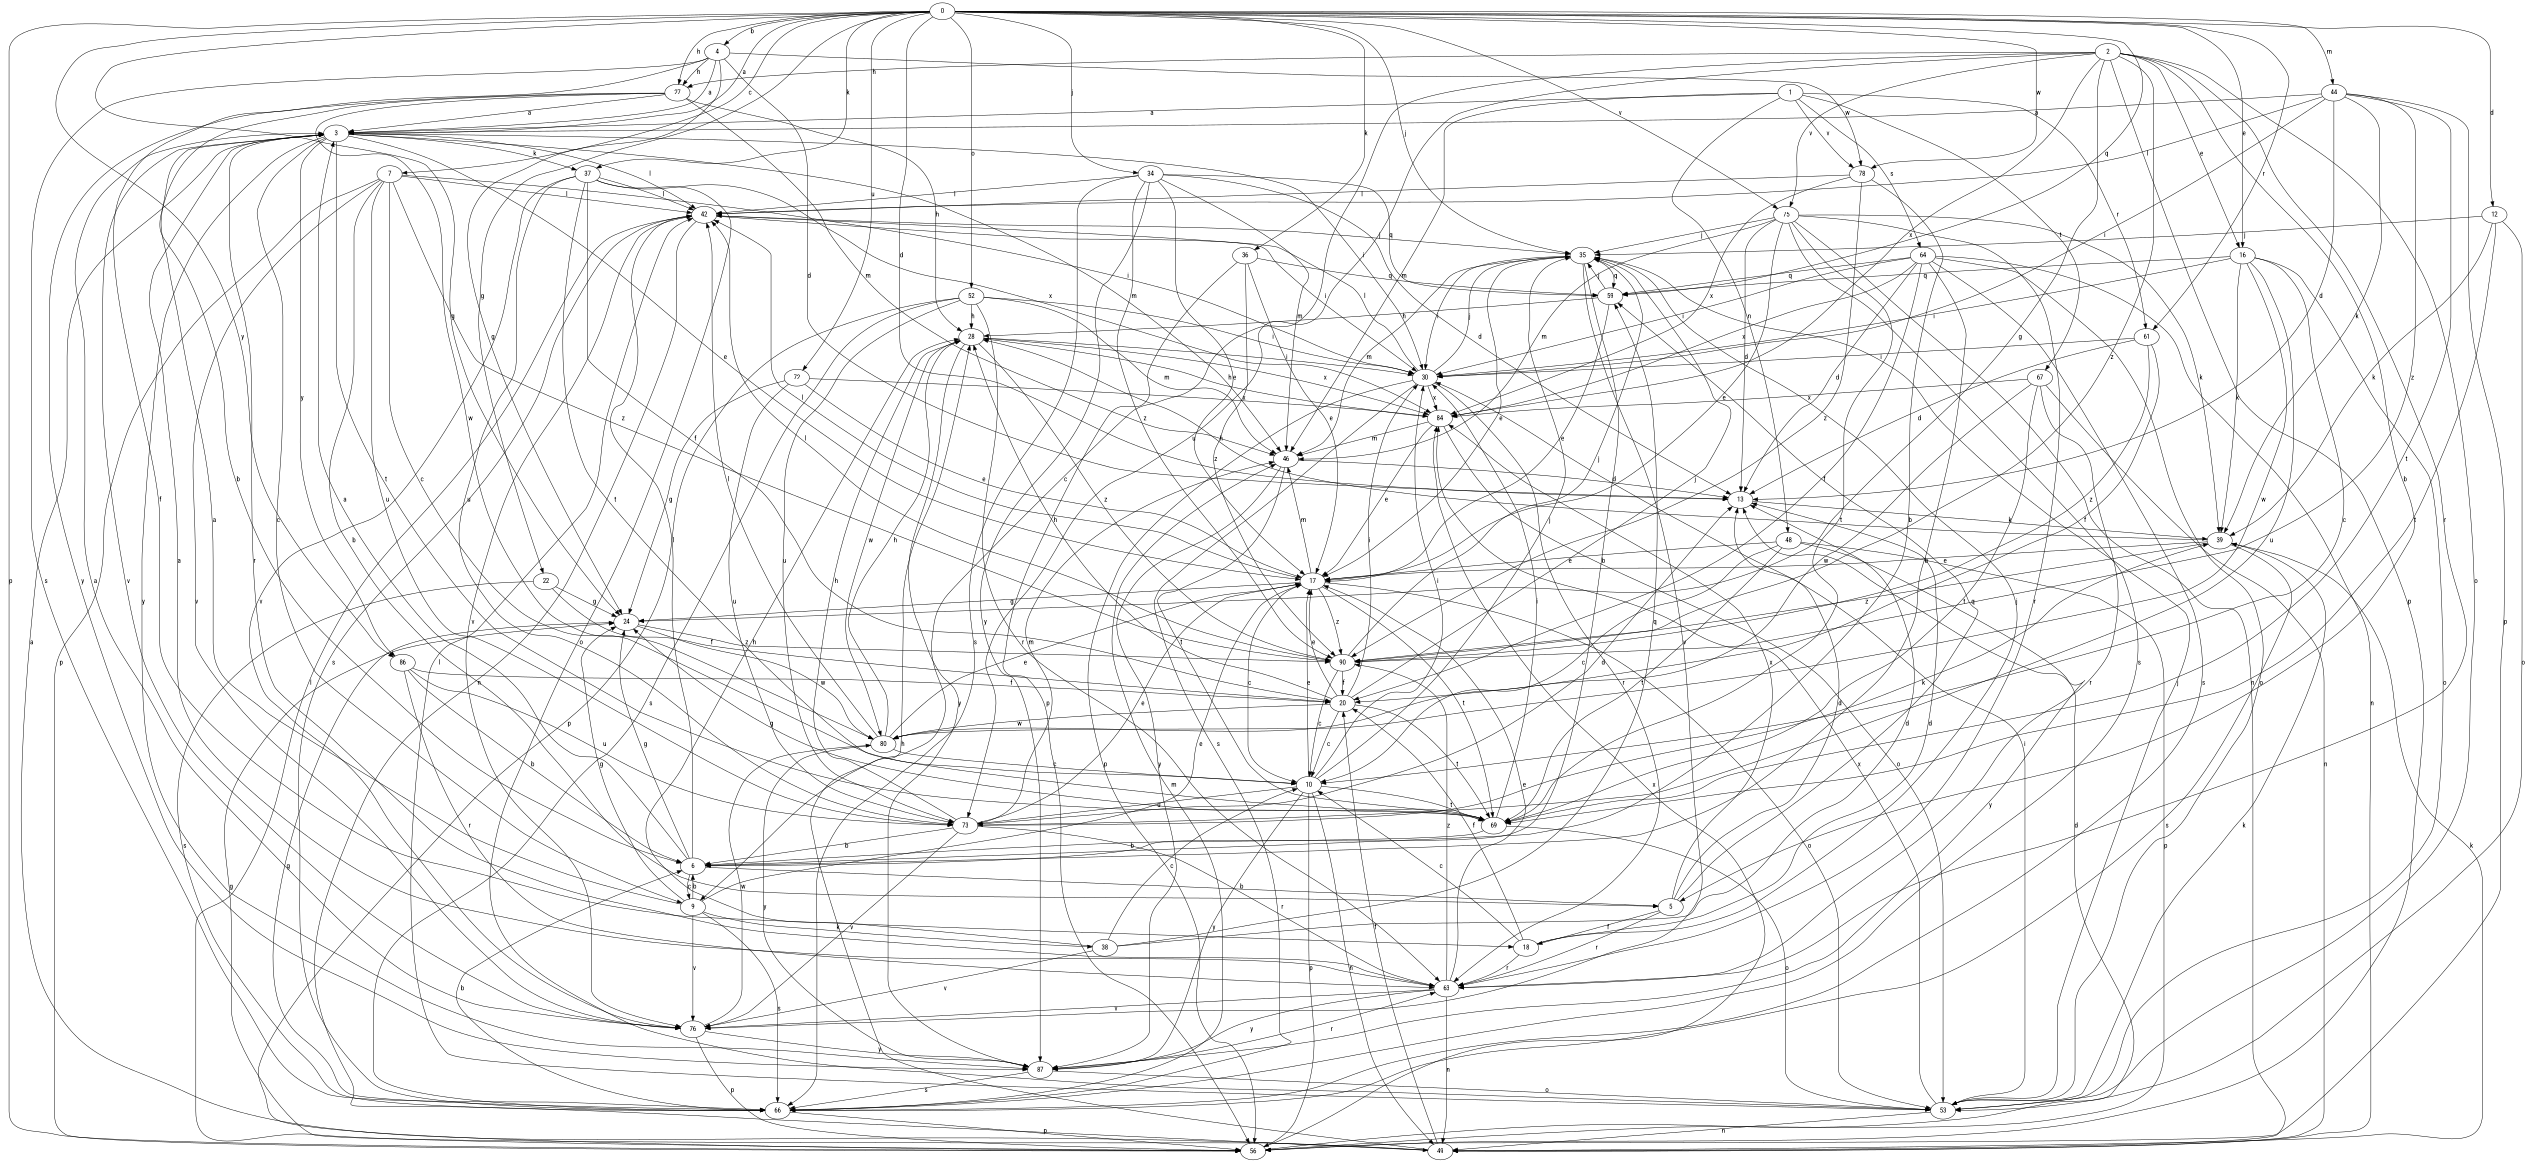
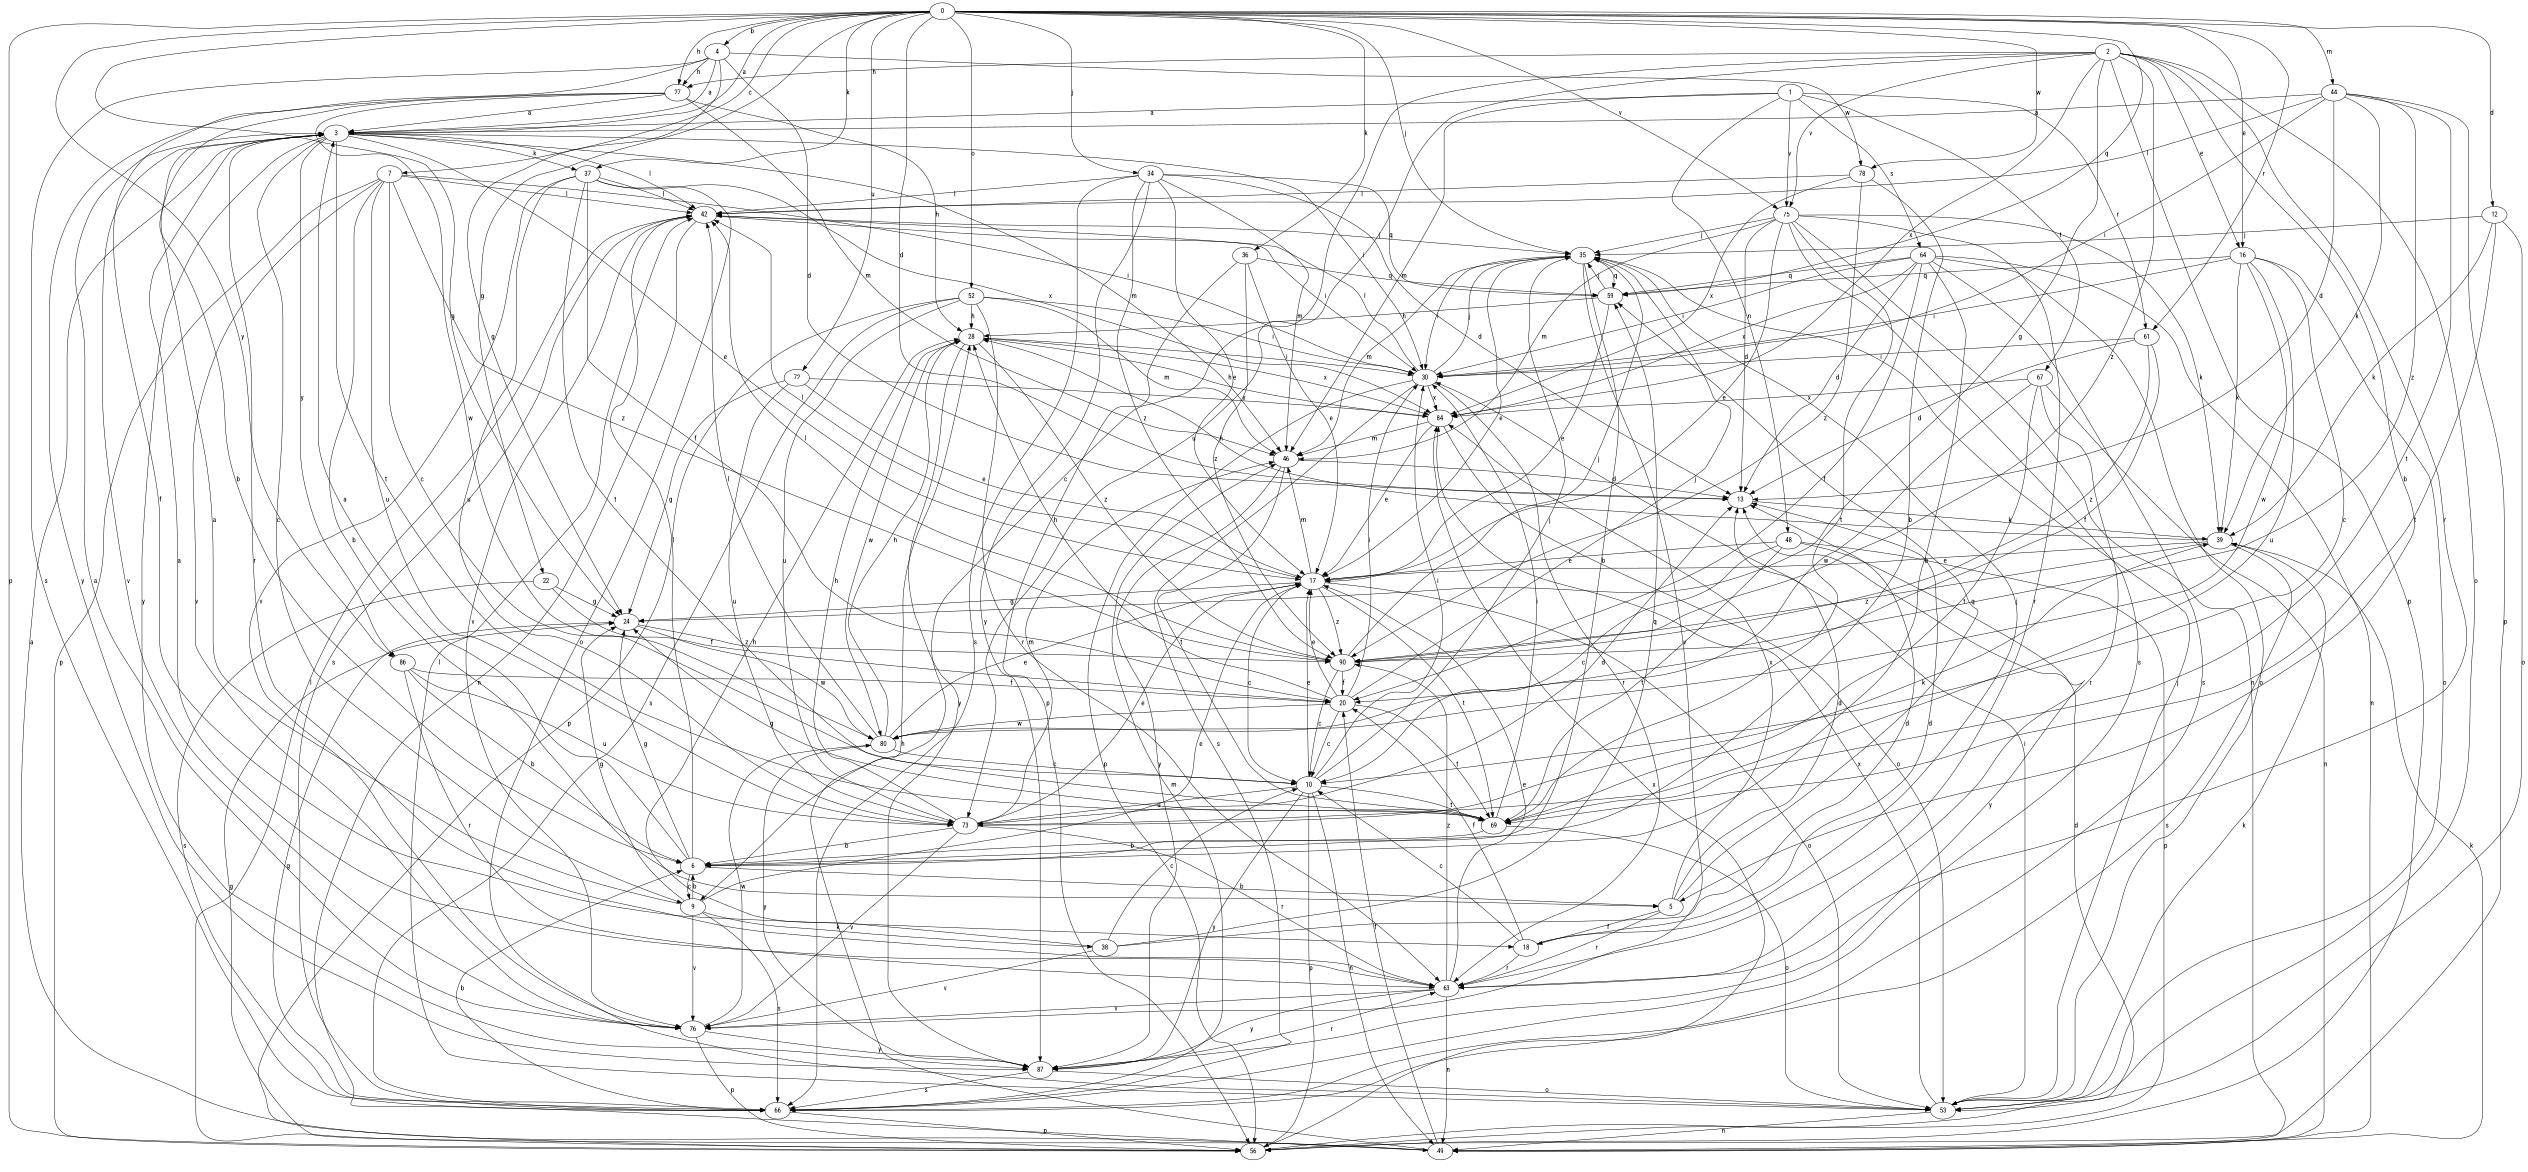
edge "1" -> "78": now "1" -> "75"
